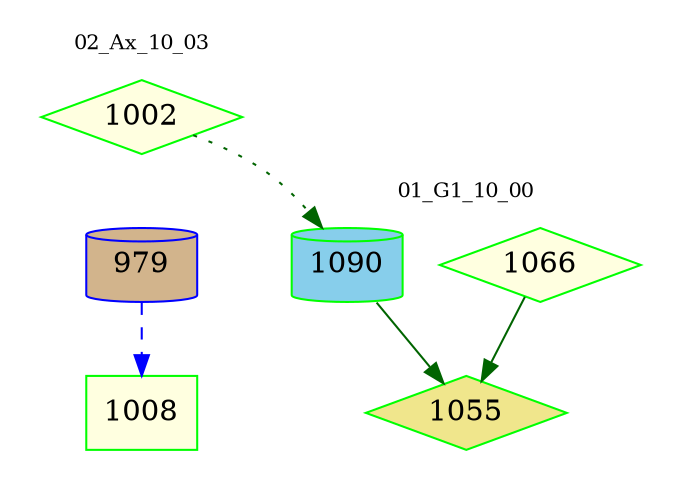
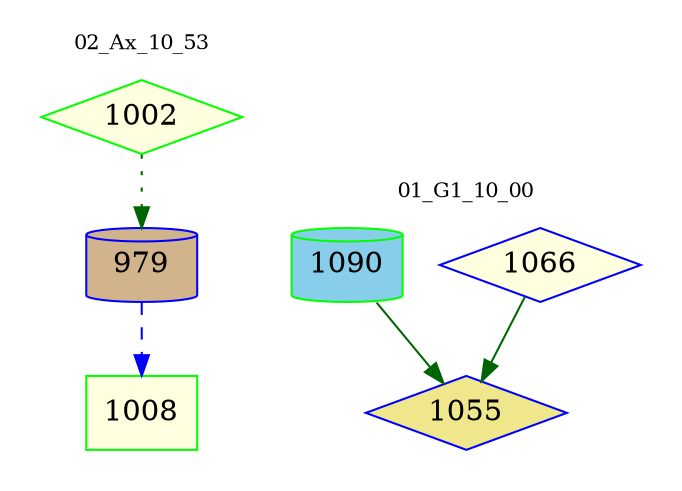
cluster "02_Ax_10_03": label "02_Ax_10_03" -> "02_Ax_10_53"
edge "1002" -> "1090": now "1002" -> "979"
node "1066": color green -> blue
node "1055": color green -> blue
